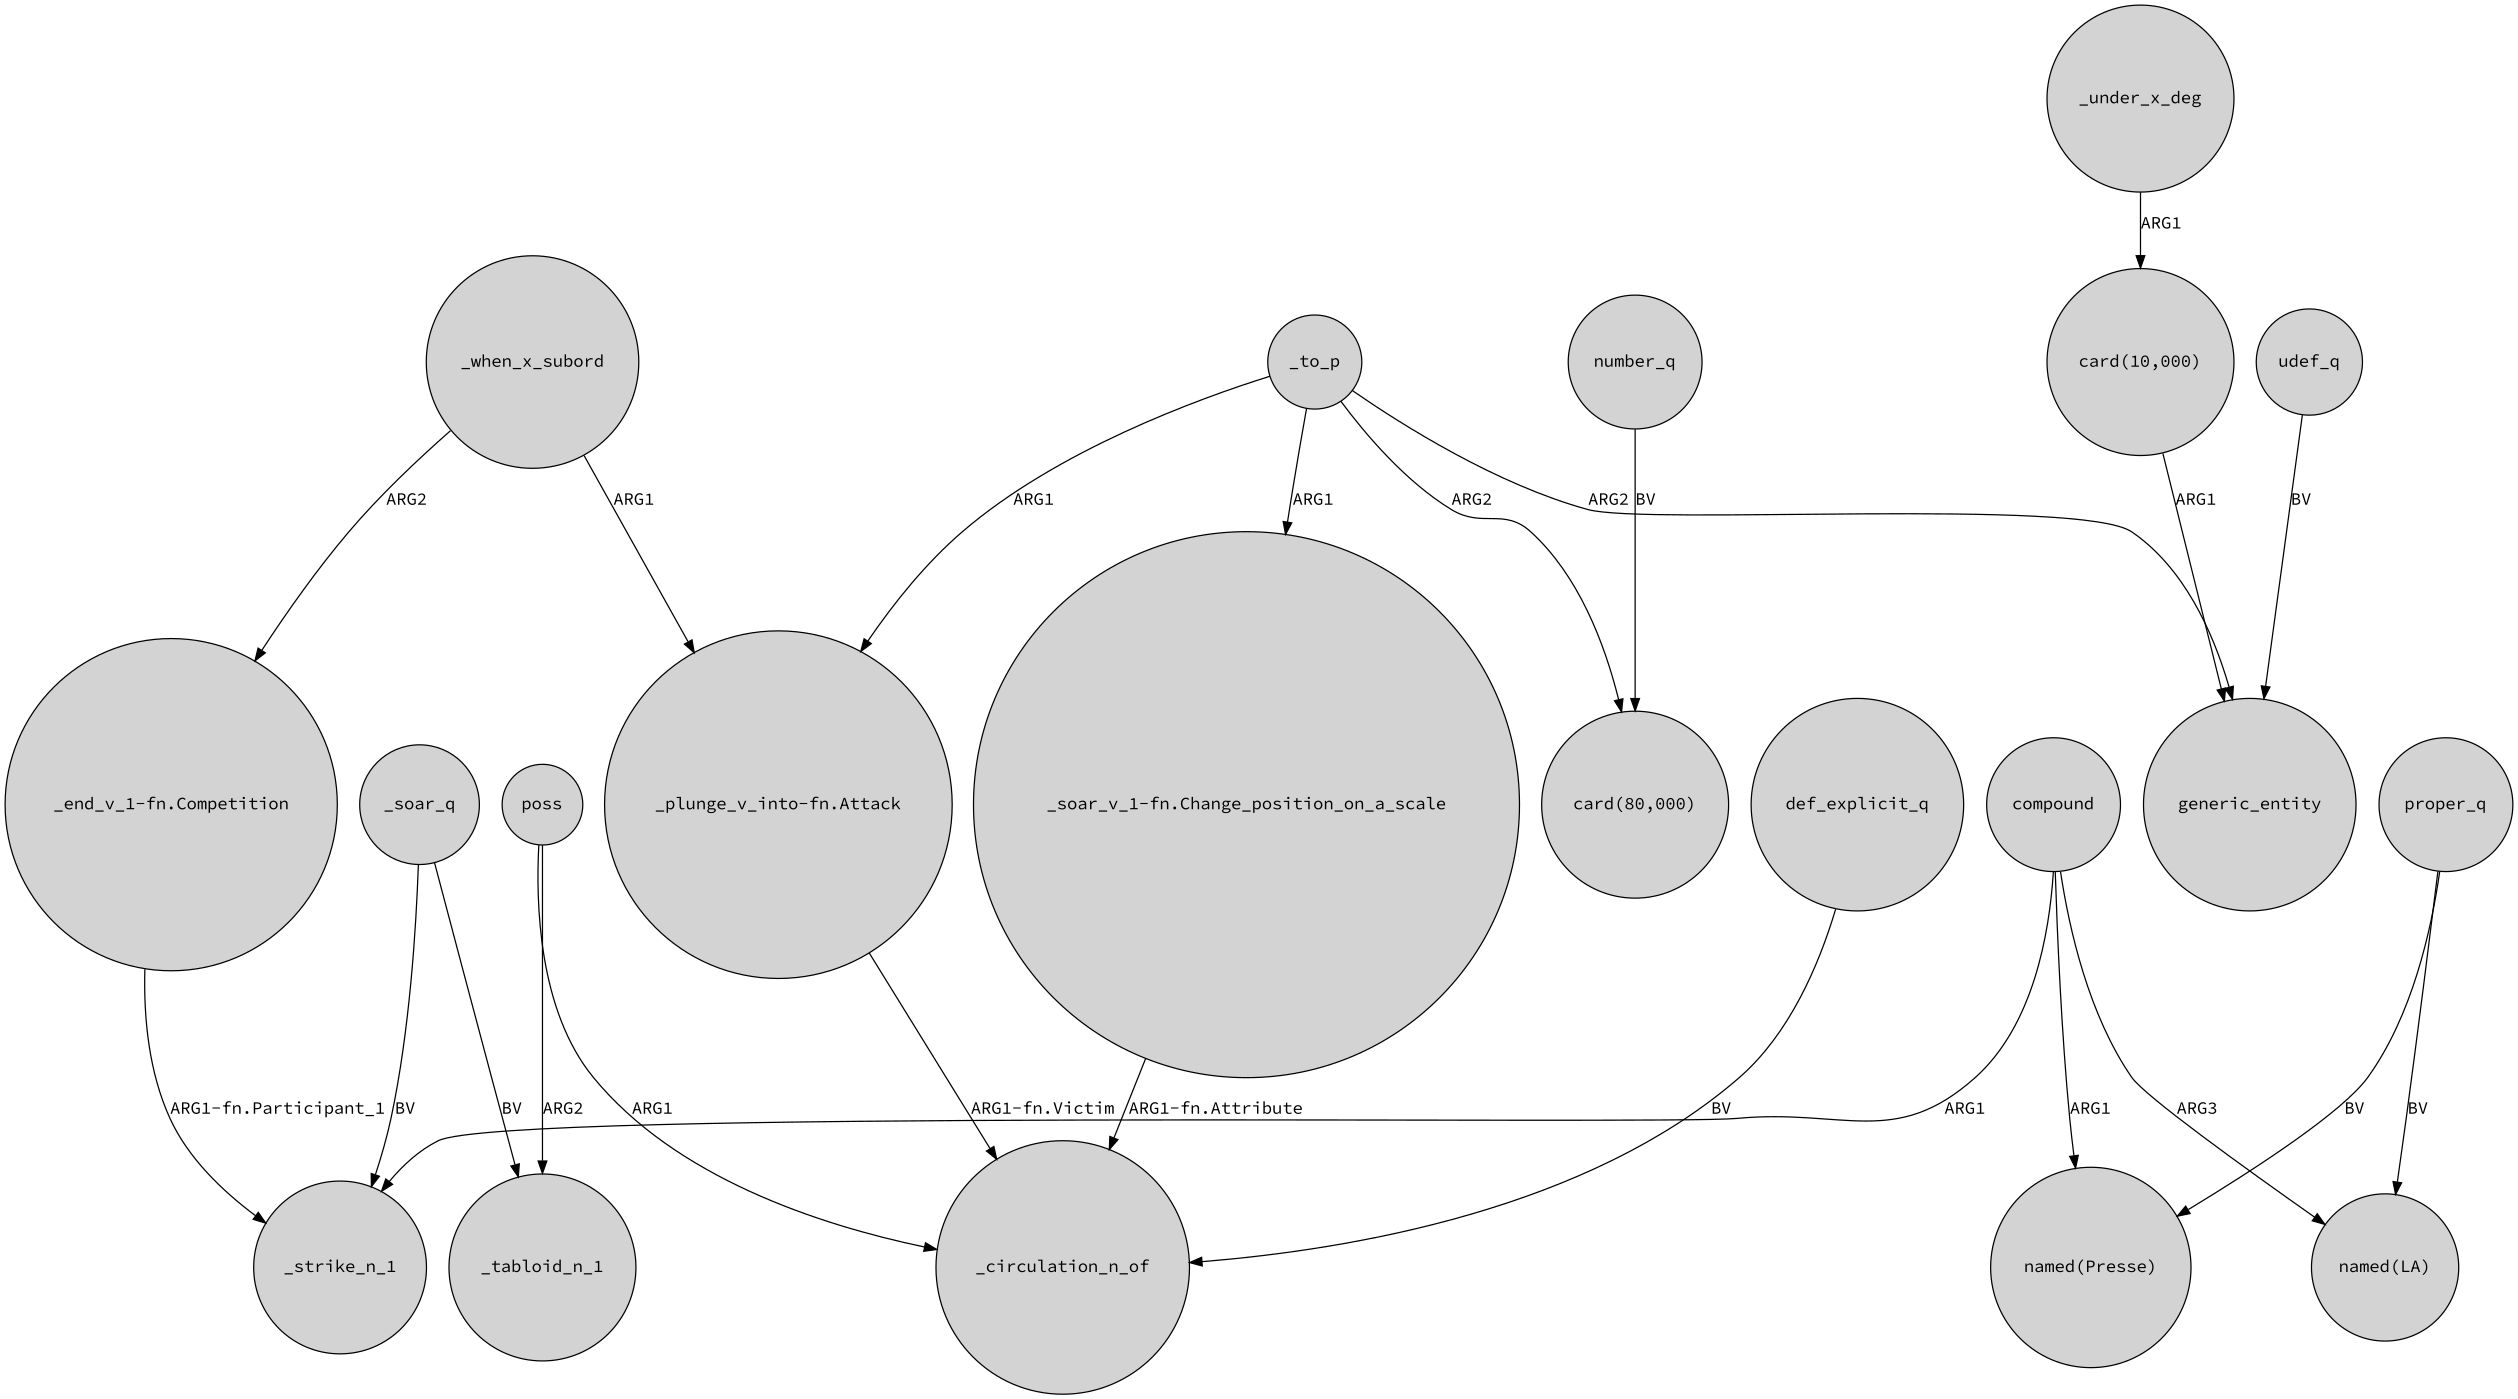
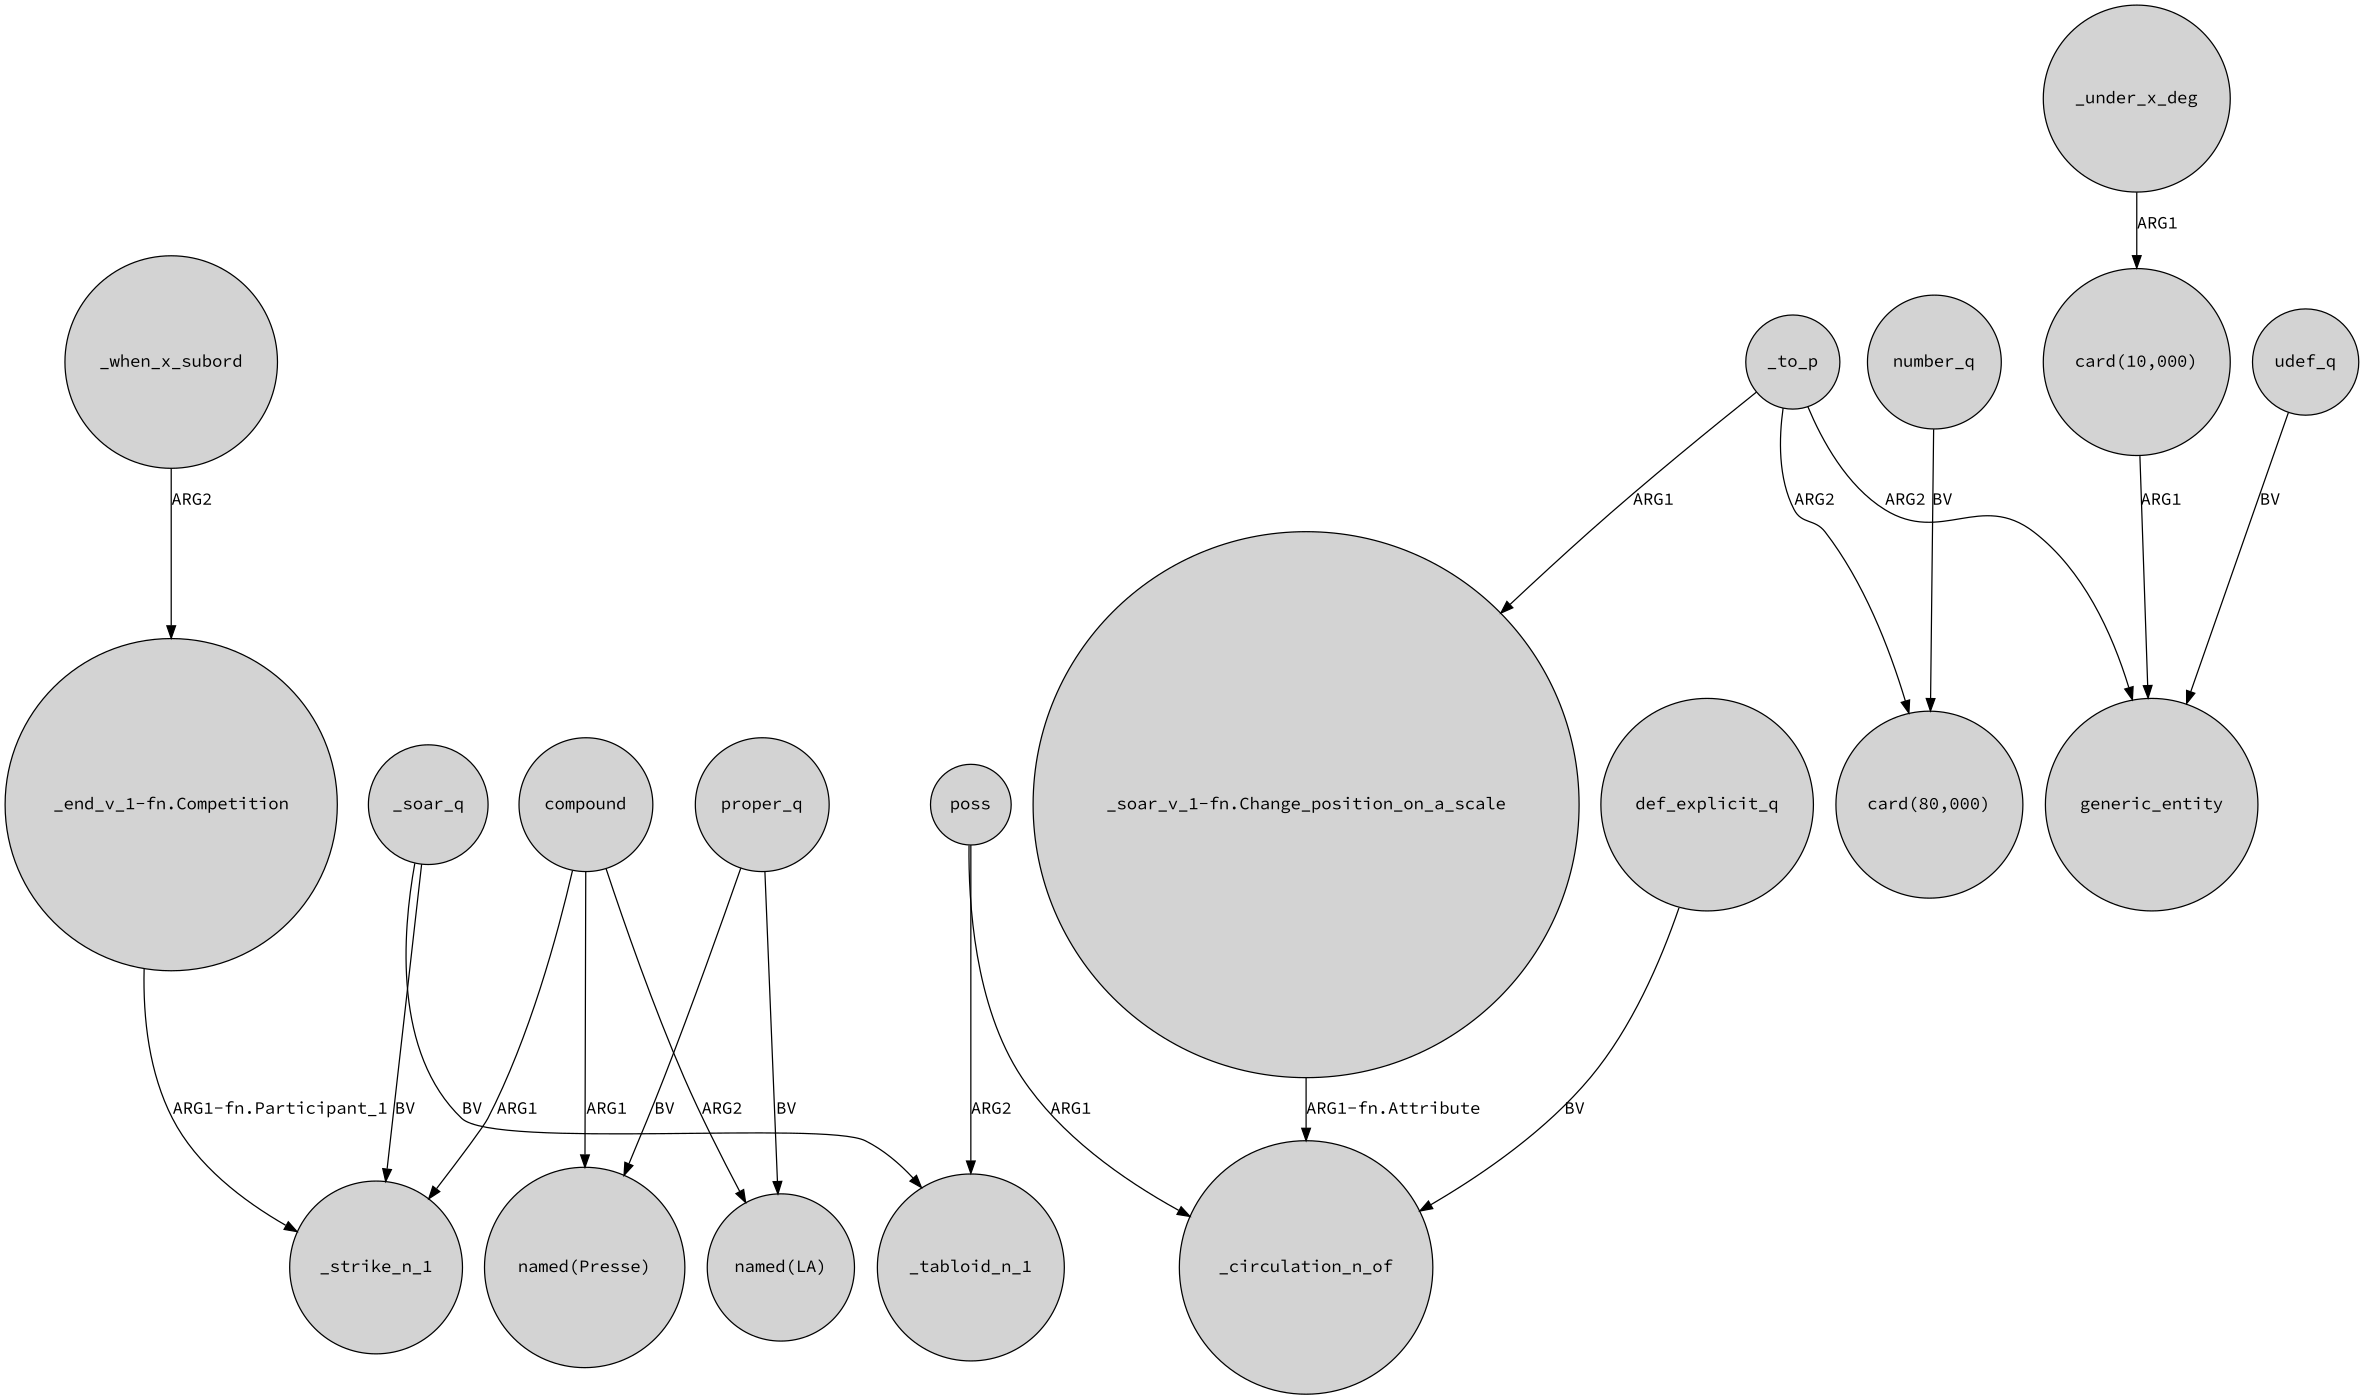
node "_plunge_v_into-fn.Attack": removed
edge "compound" -> "named(LA)": label "ARG3" -> "ARG2"
